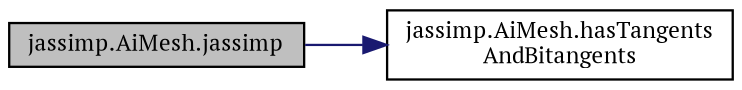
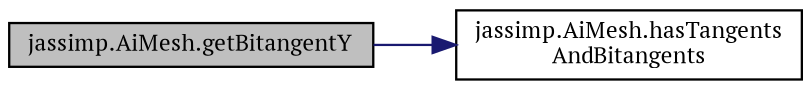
node "jassimp.AiMesh.jassimp": label "jassimp.AiMesh.jassimp" -> "jassimp.AiMesh.getBitangentY"
